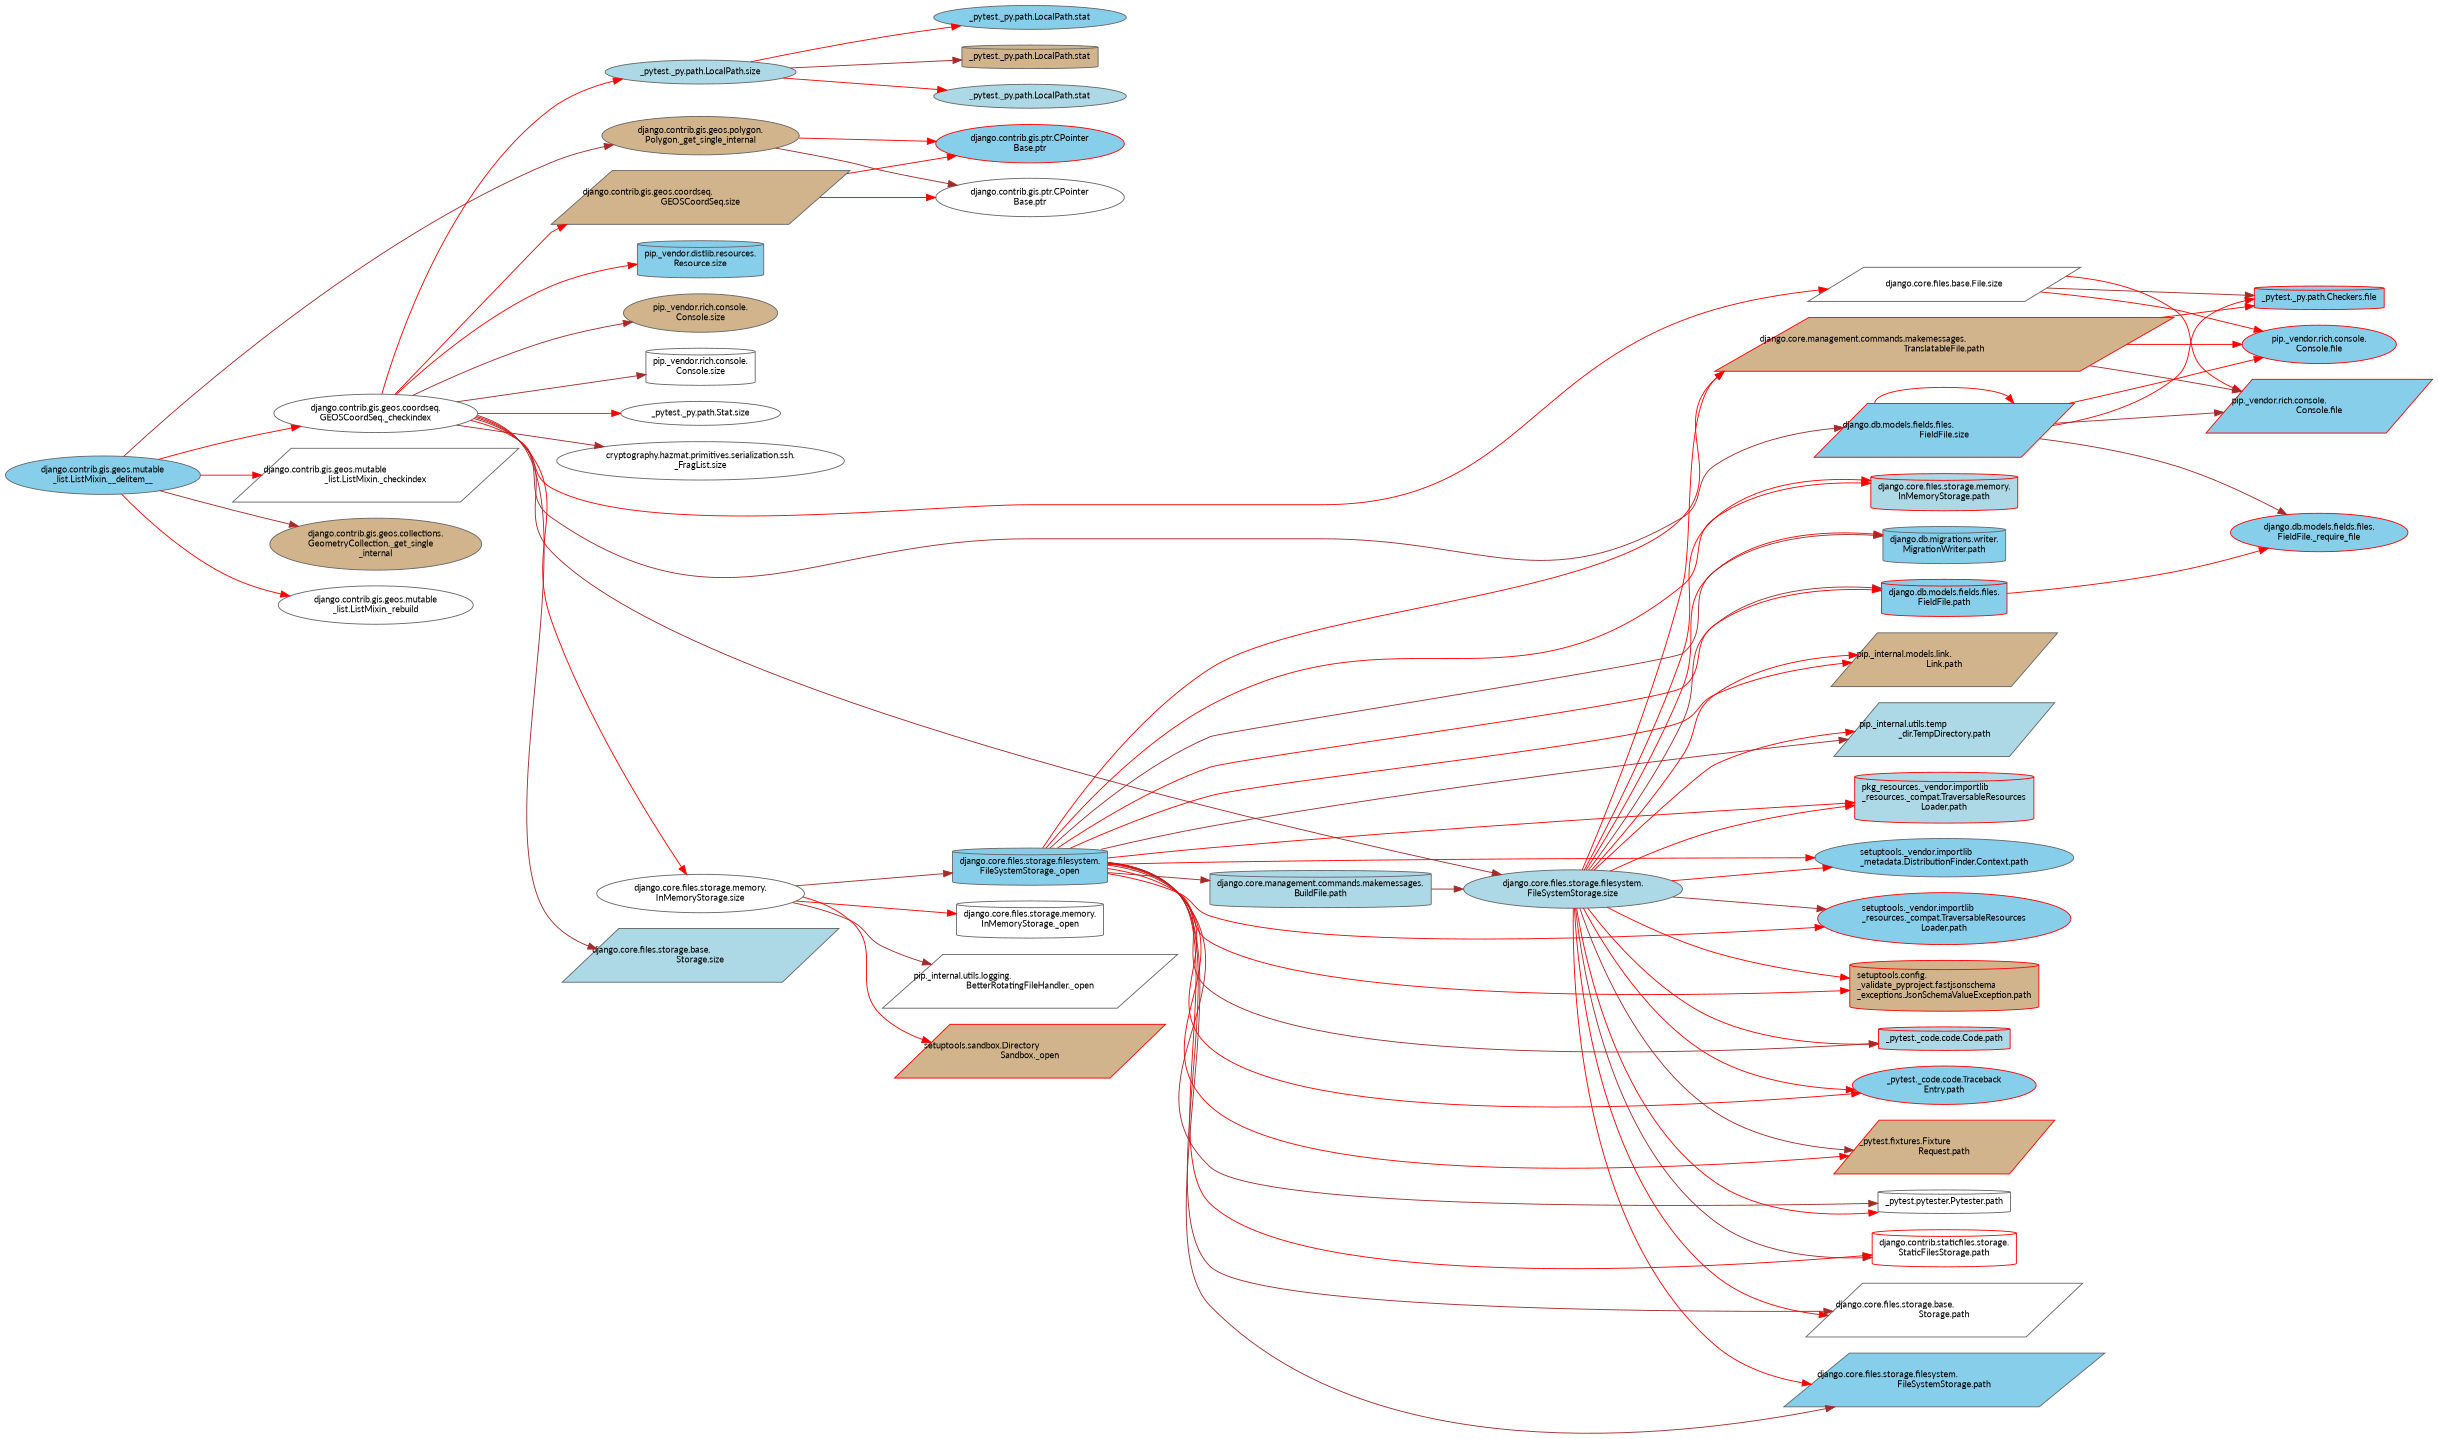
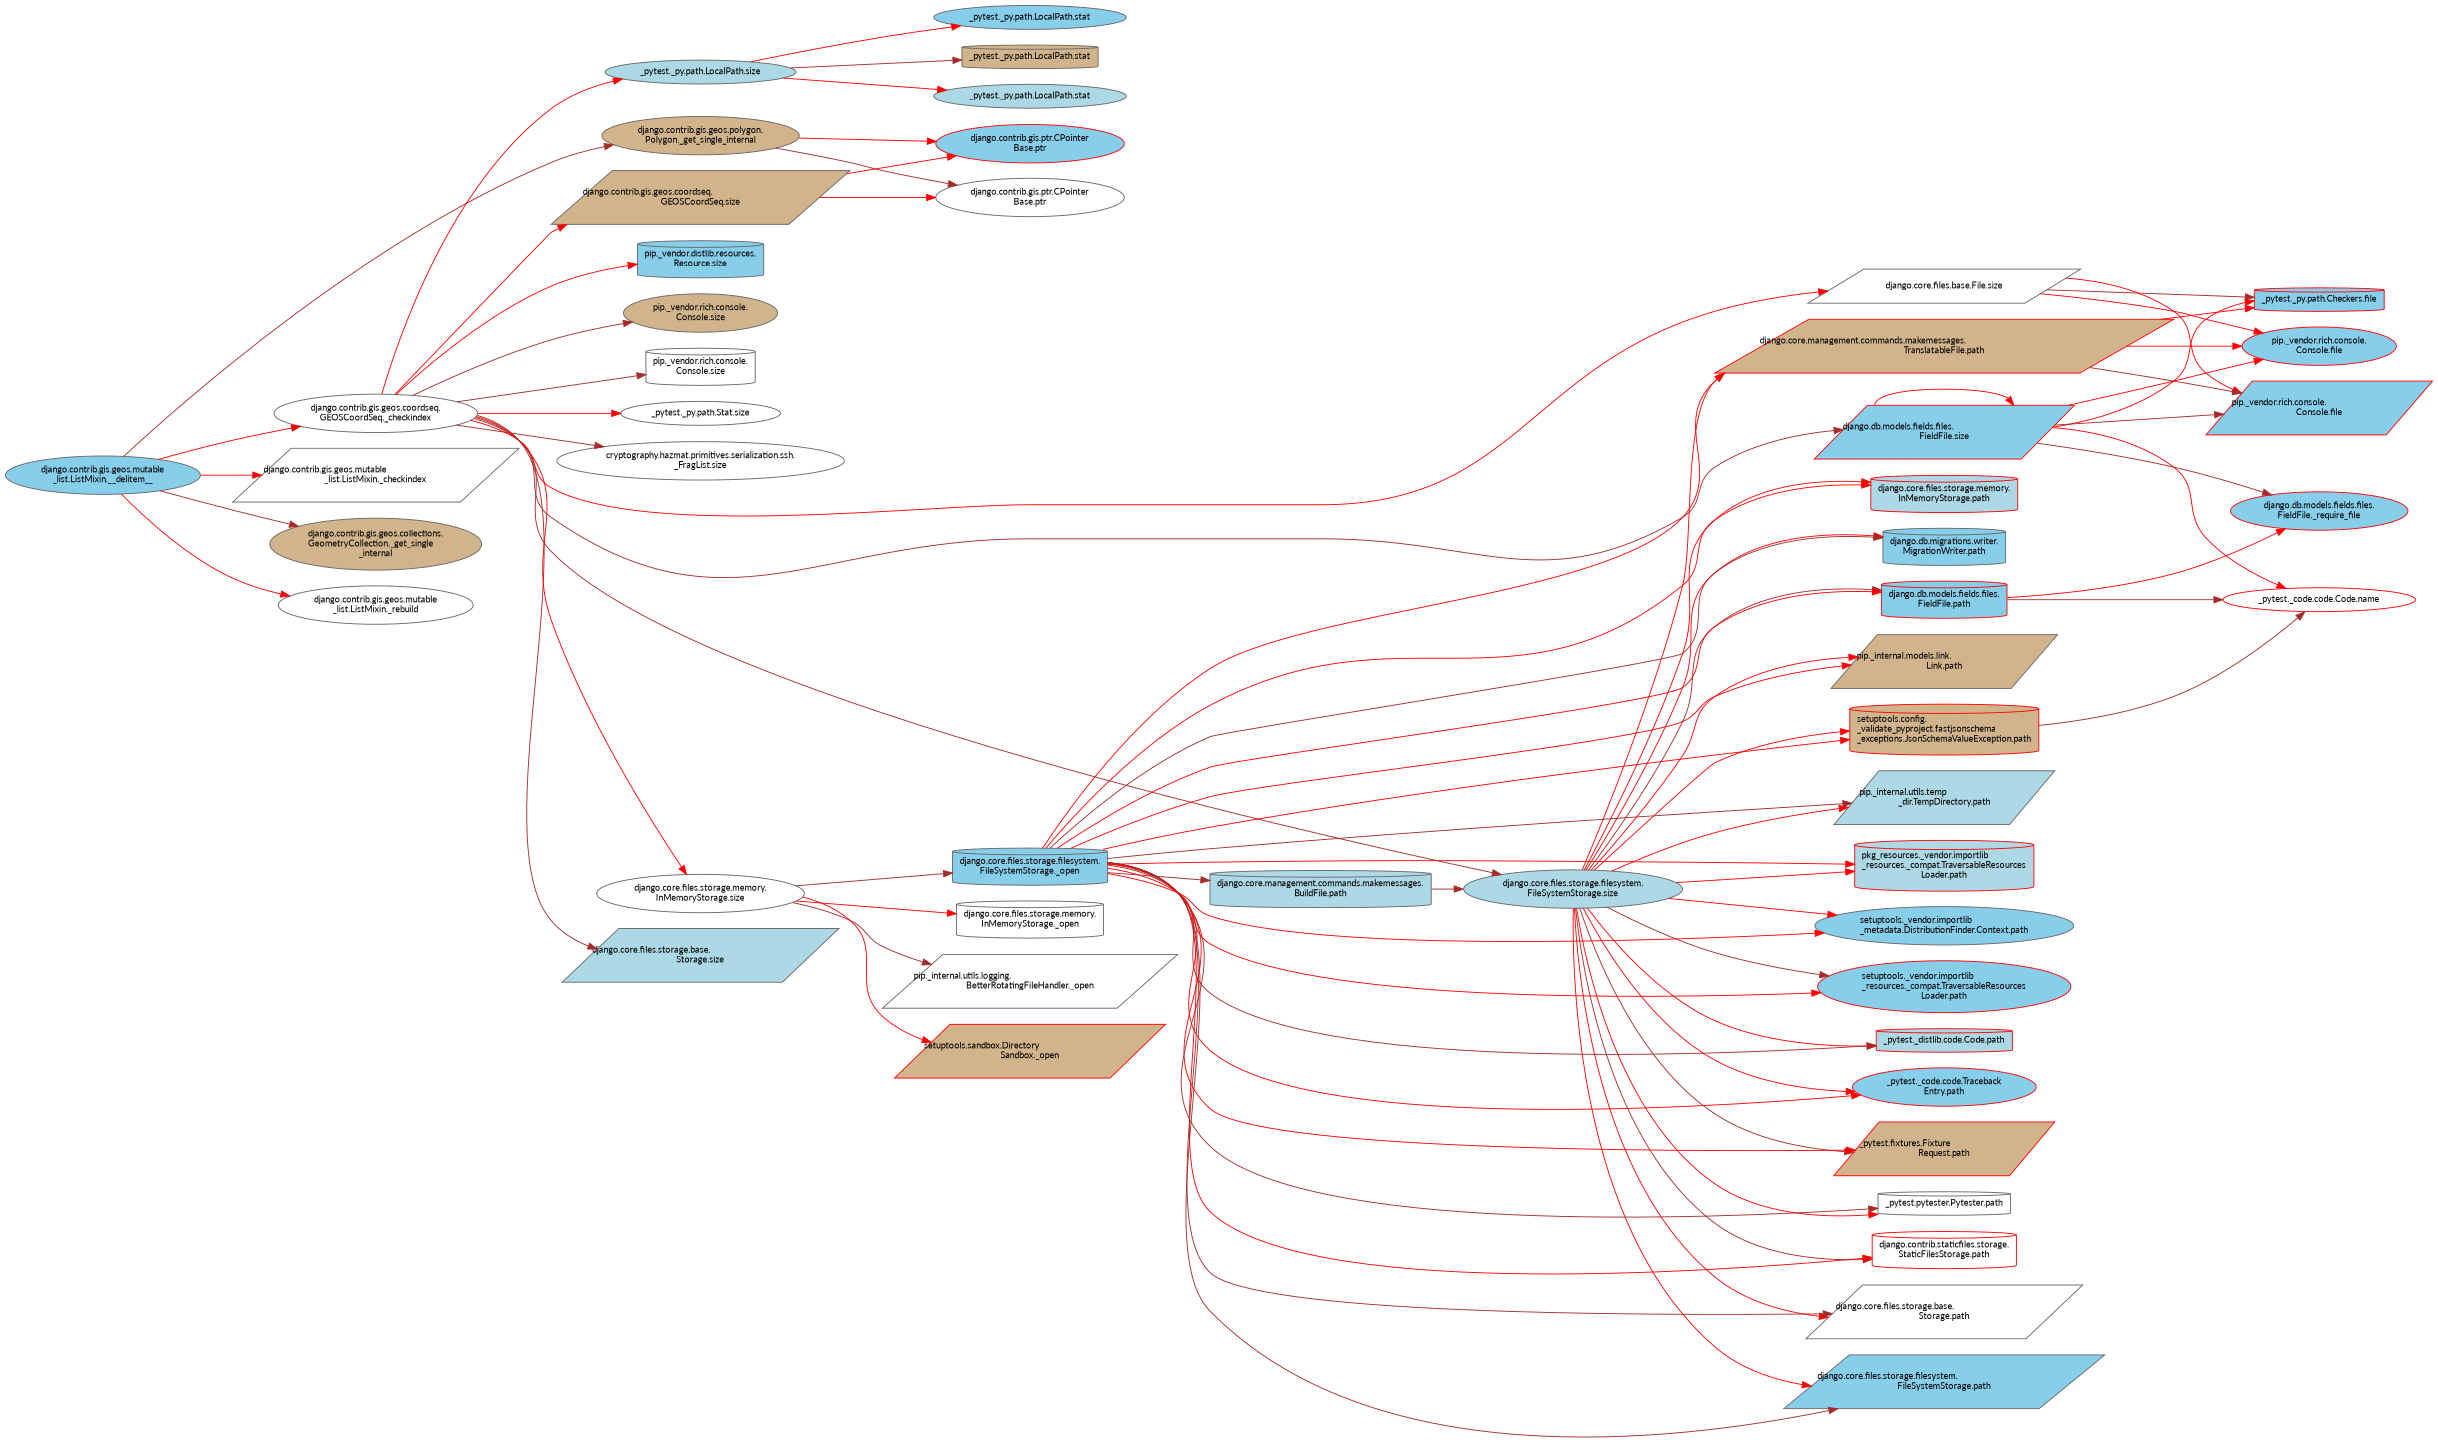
node "_pytest._code.code.Code.name": added
node "_pytest._code.code.Code.path": label "_pytest._code.code.Code.path" -> "_pytest._distlib.code.Code.path"
